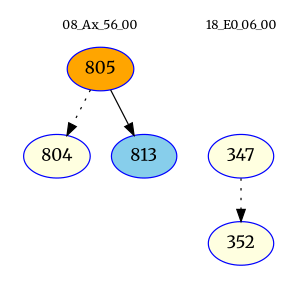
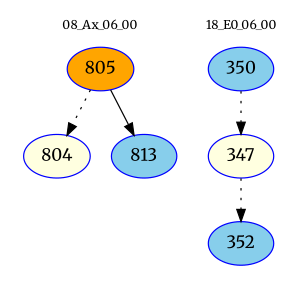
cluster "08_Ax_56_00": label "08_Ax_56_00" -> "08_Ax_06_00"
node "350": added
node "352": fillcolor lightyellow -> skyblue
